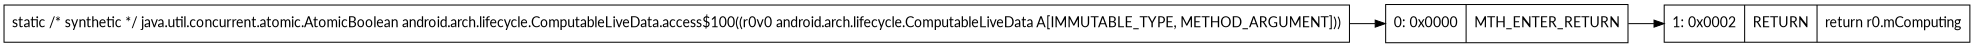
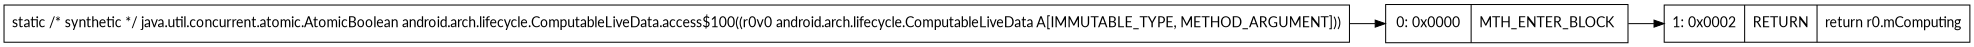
node "0: 0x0000": text "MTH_ENTER_RETURN" -> "MTH_ENTER_BLOCK"
